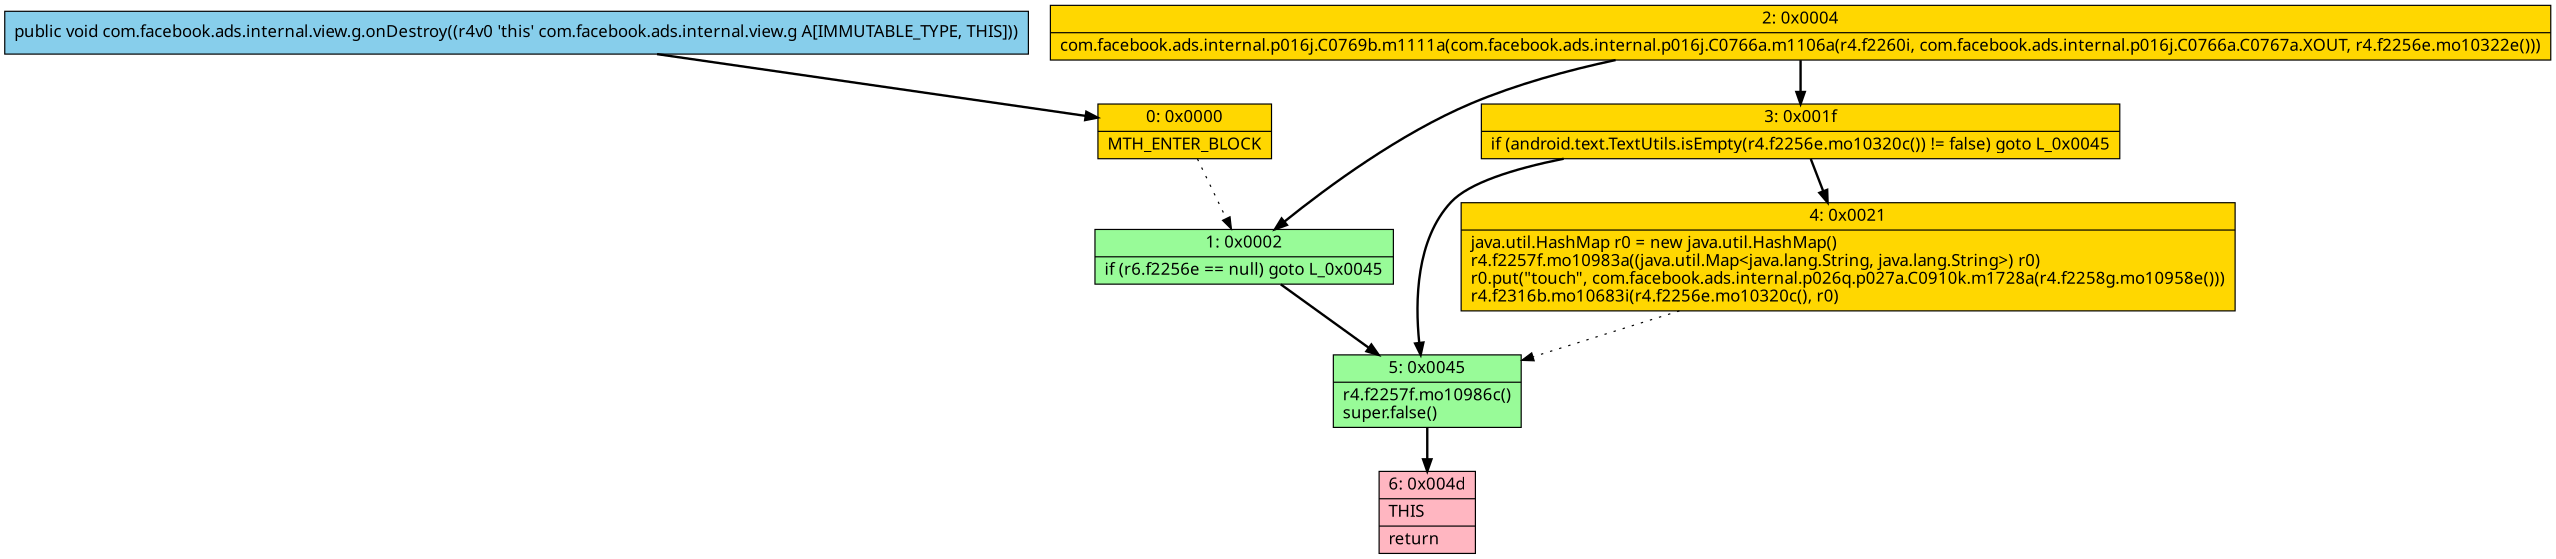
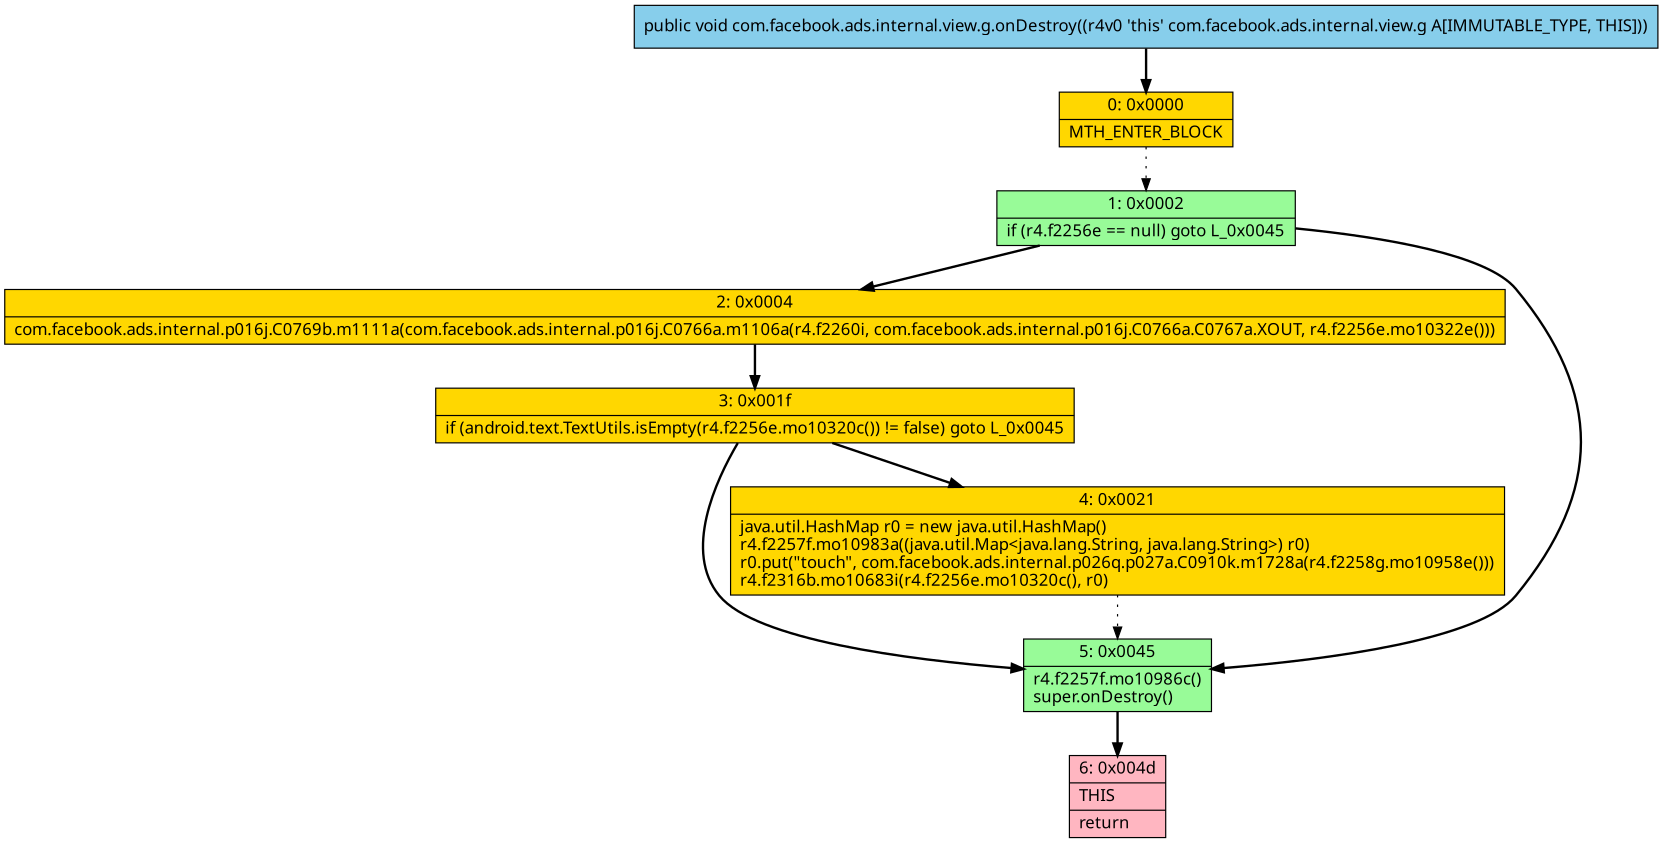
edge "2: 0x0004" -> "1: 0x0002": reversed
node "1: 0x0002": text "if (r6.f2256e == null) goto L_0x0045" -> "if (r4.f2256e == null) goto L_0x0045"
node "5: 0x0045": text "super.false()" -> "super.onDestroy()"
